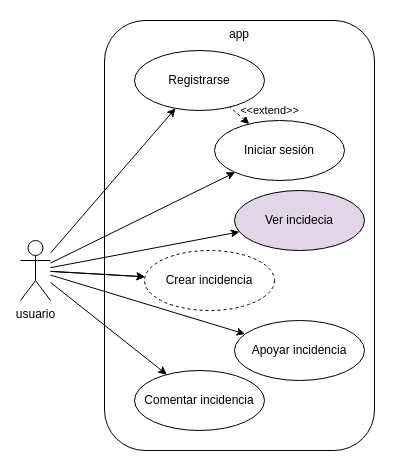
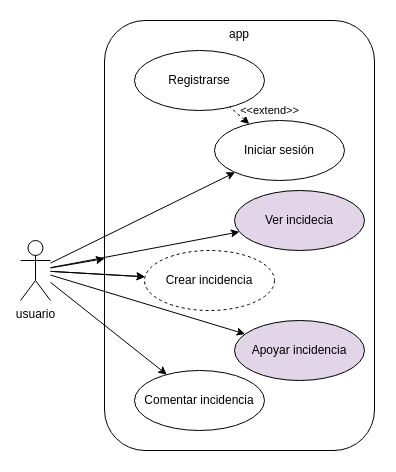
edge "usuario" -> "Registrarse": now "usuario" -> "app"
node "Apoyar incidencia": fillcolor #ffffff -> #e1d5e7
